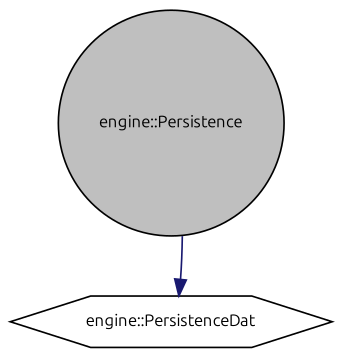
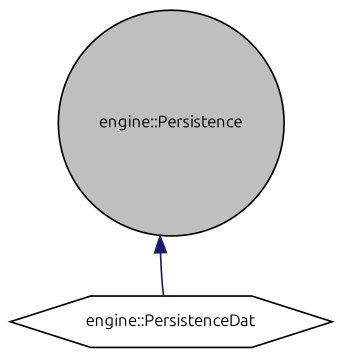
edge "engine::Persistence" -> "engine::PersistenceDat": reversed
